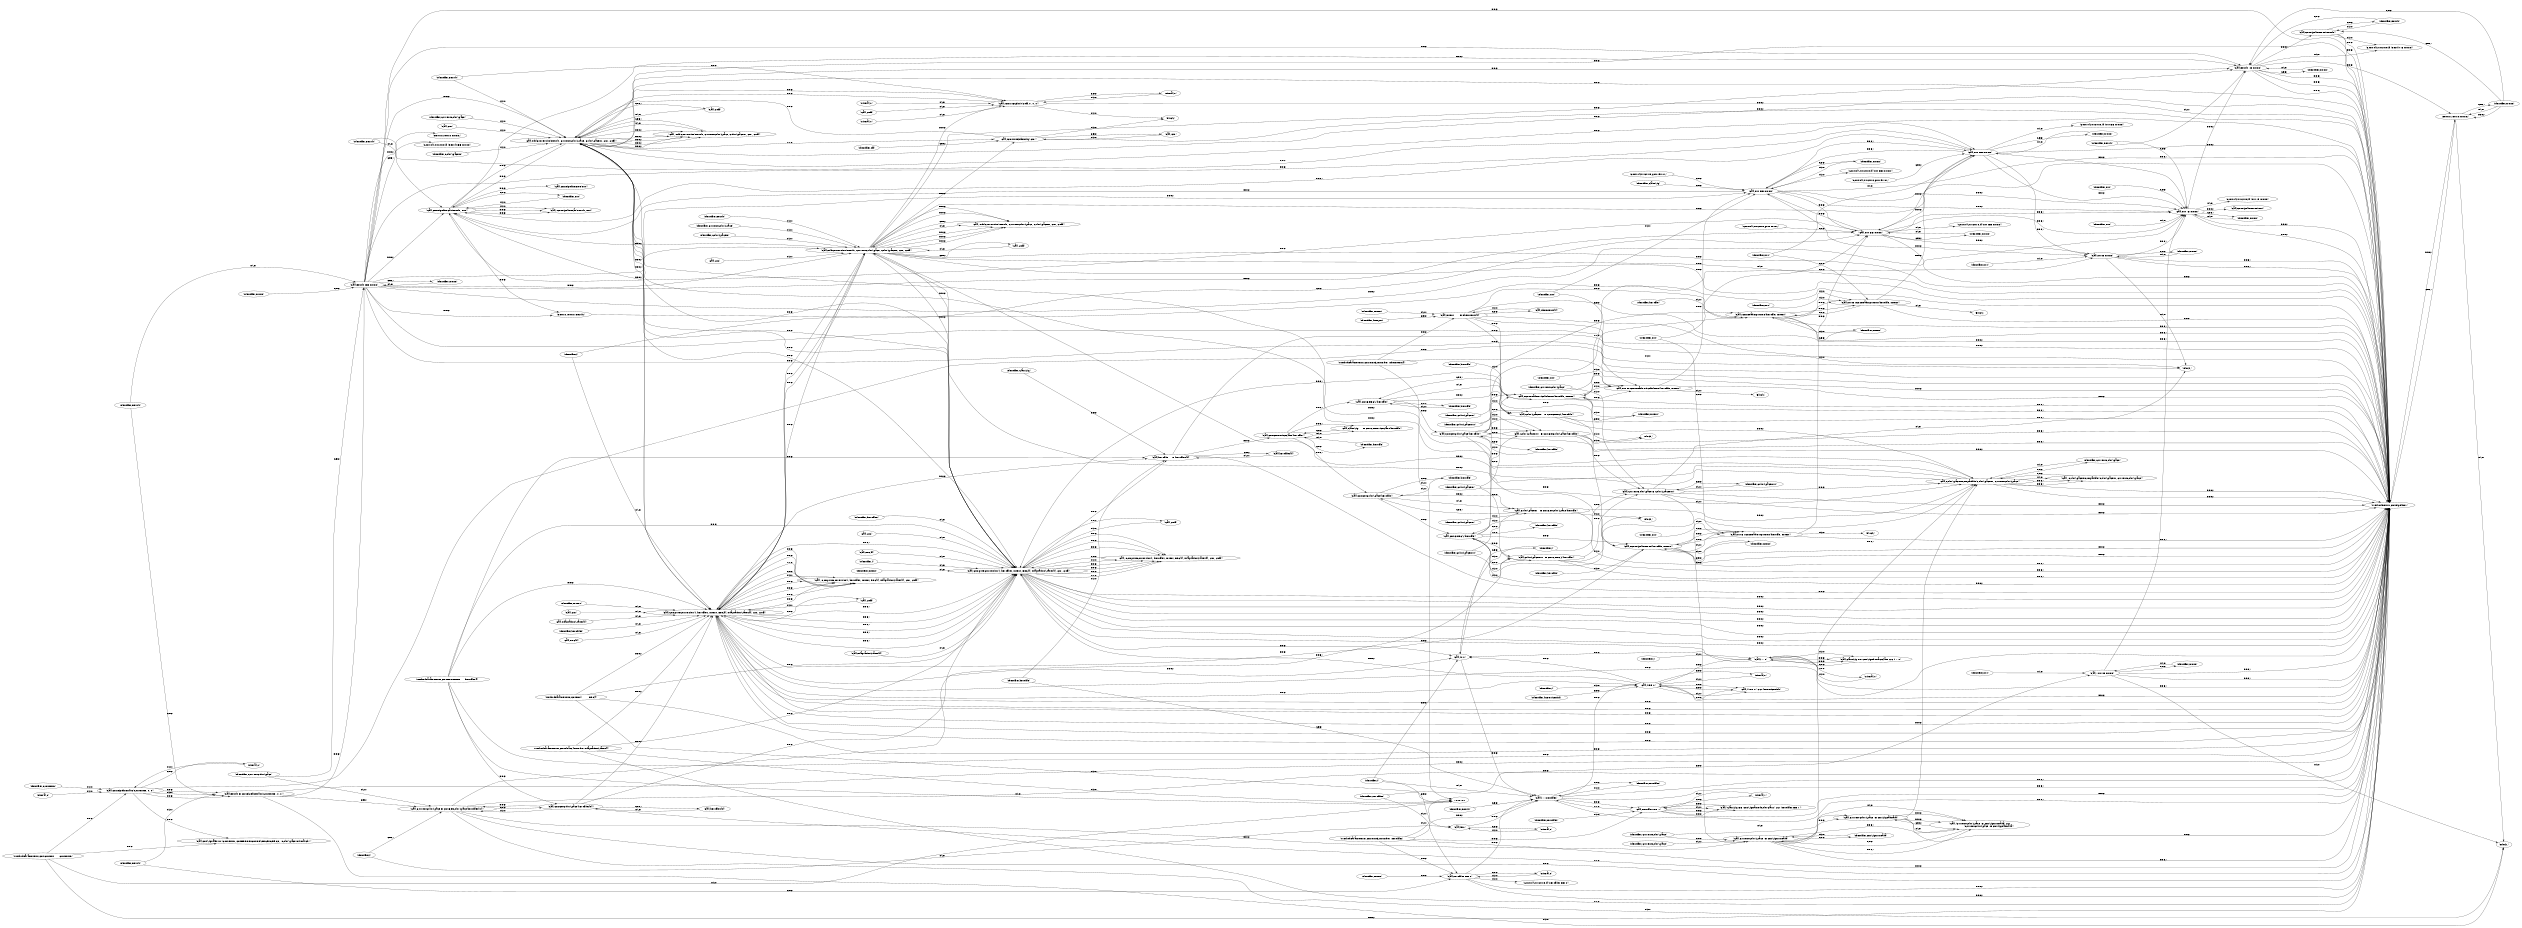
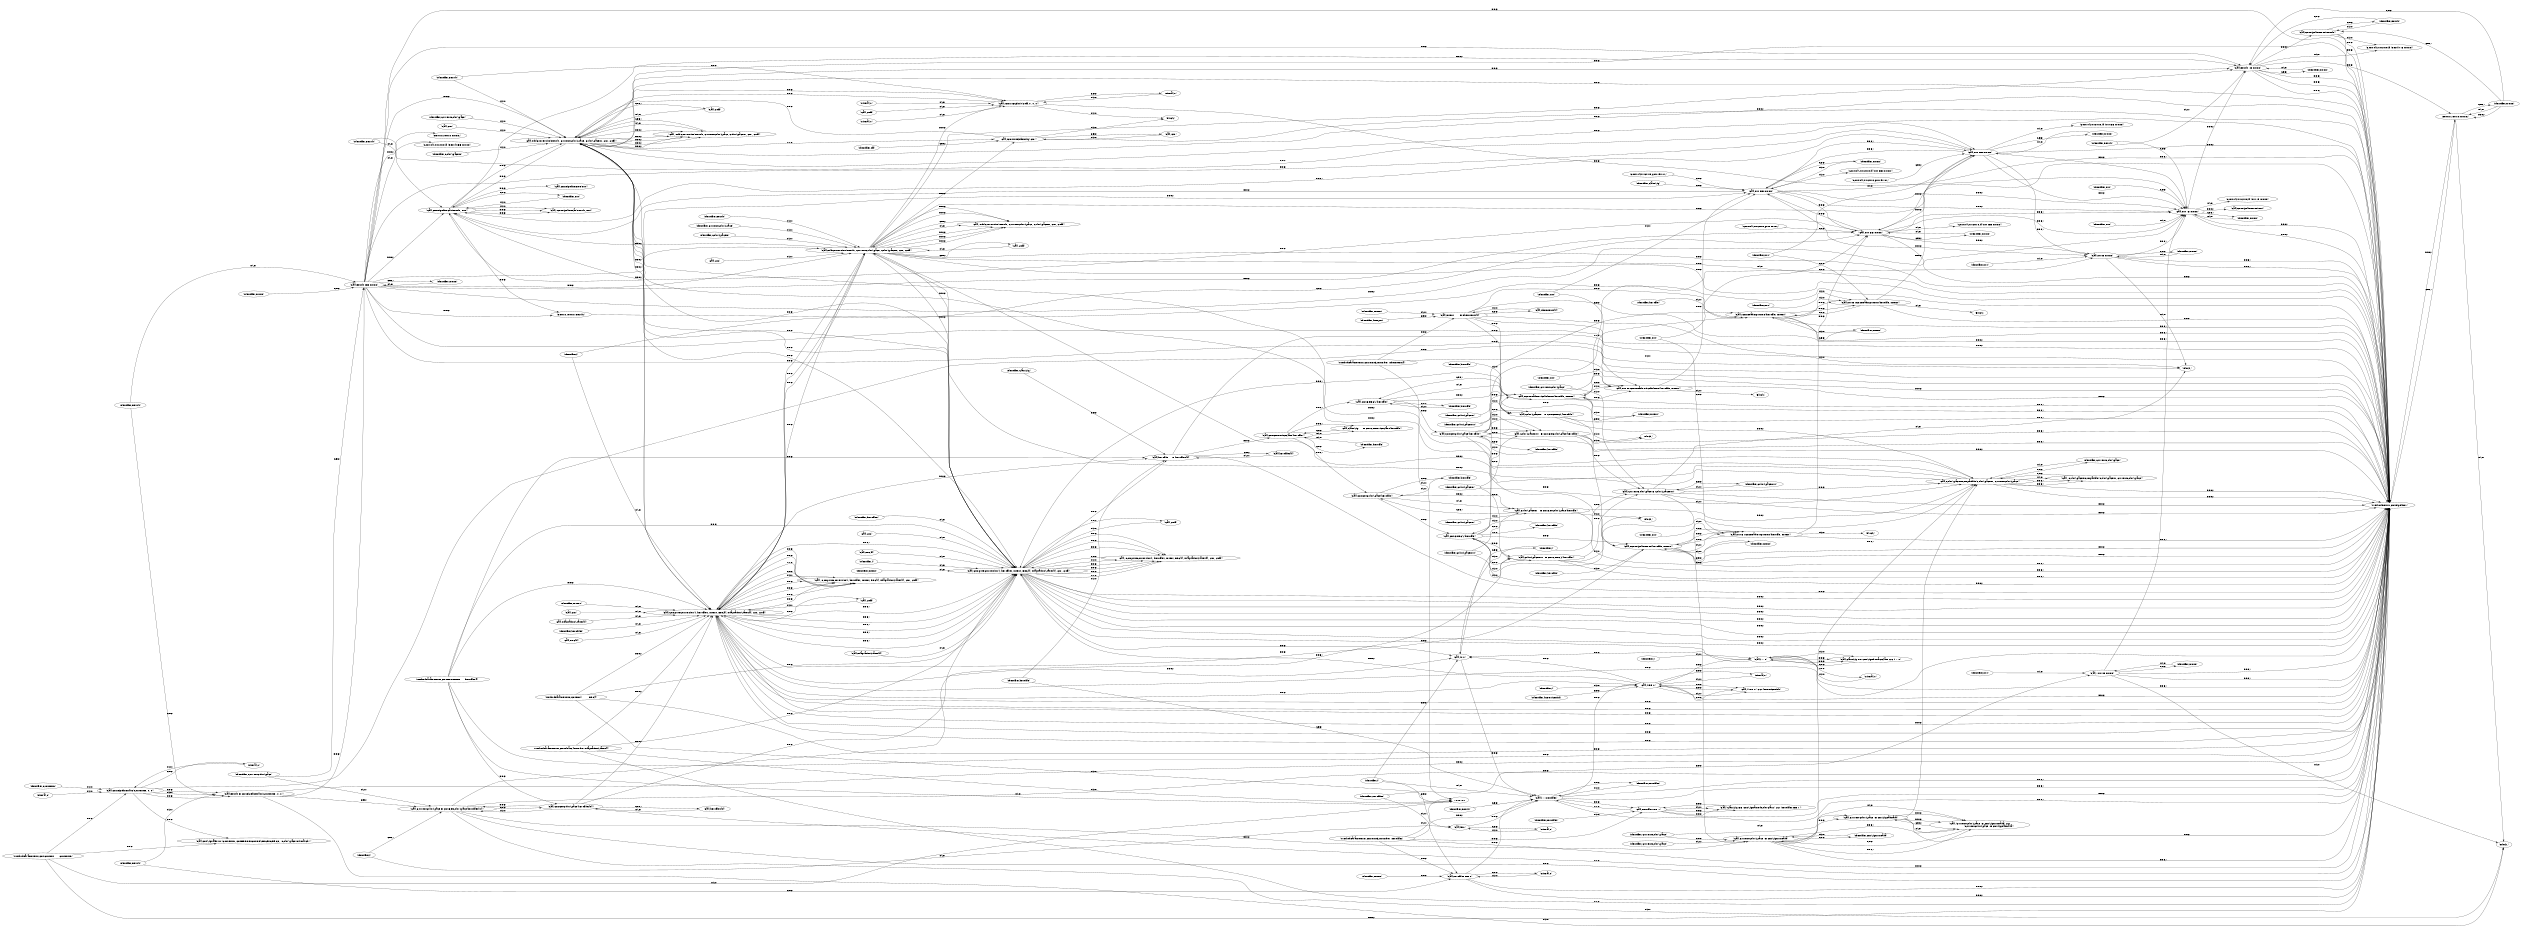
edge "(Call,_cmsVEC3init(&off, 0, 0, 0))" -> "(MethodReturn,cmsPipeline*)": now "(Call,_cmsVEC3init(&off, 0, 0, 0))" -> "(Call,Lut != NULL)"
edge "(Call,Result == NULL)" -> "(ControlStructure,if (Result == NULL))": label "CFG: " -> "AST: "
node "(Literal,1)": removed
node "(ControlStructure,if (nProfiles == 0))": removed
